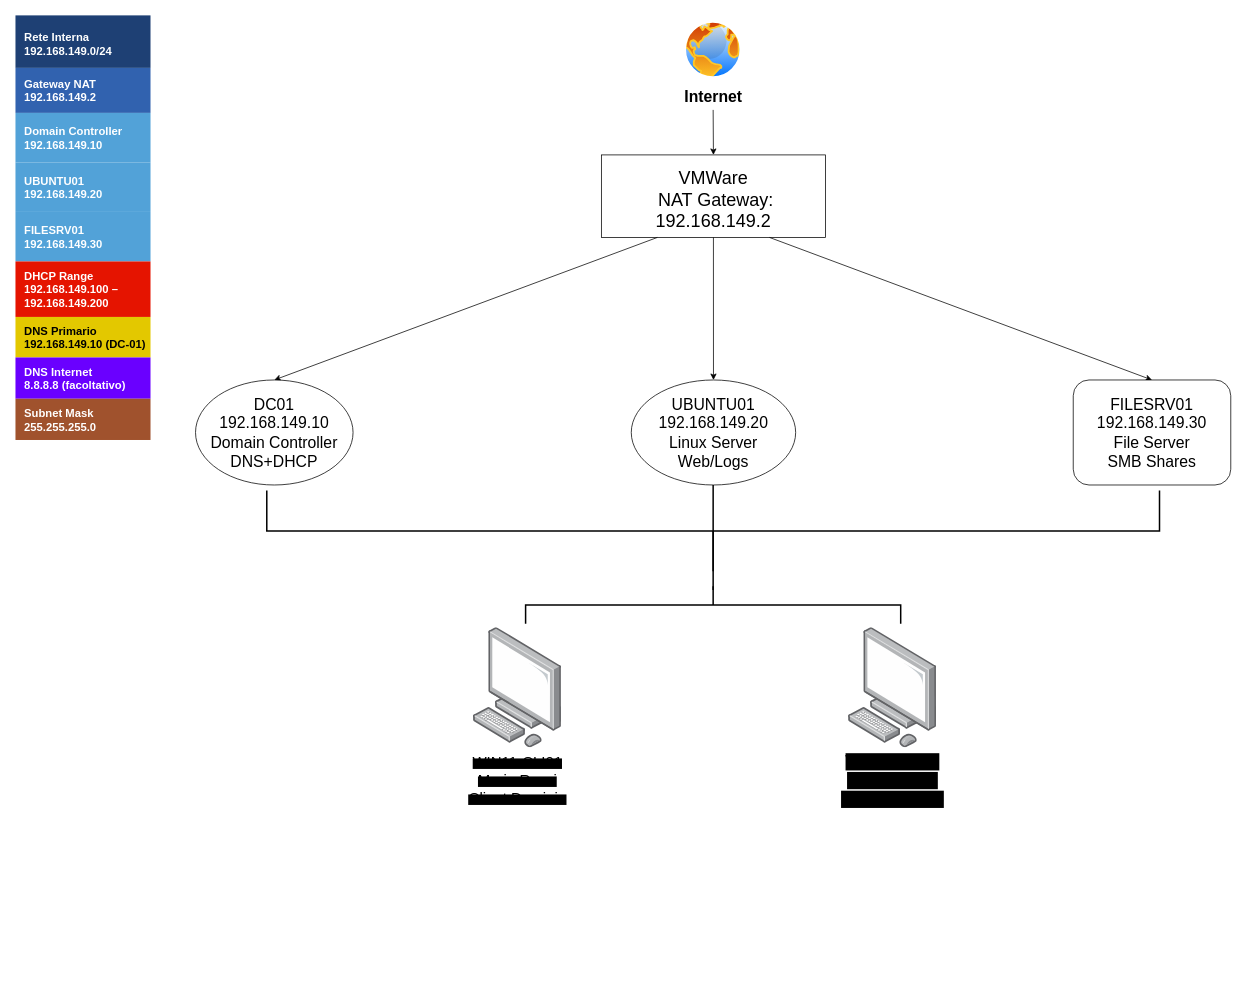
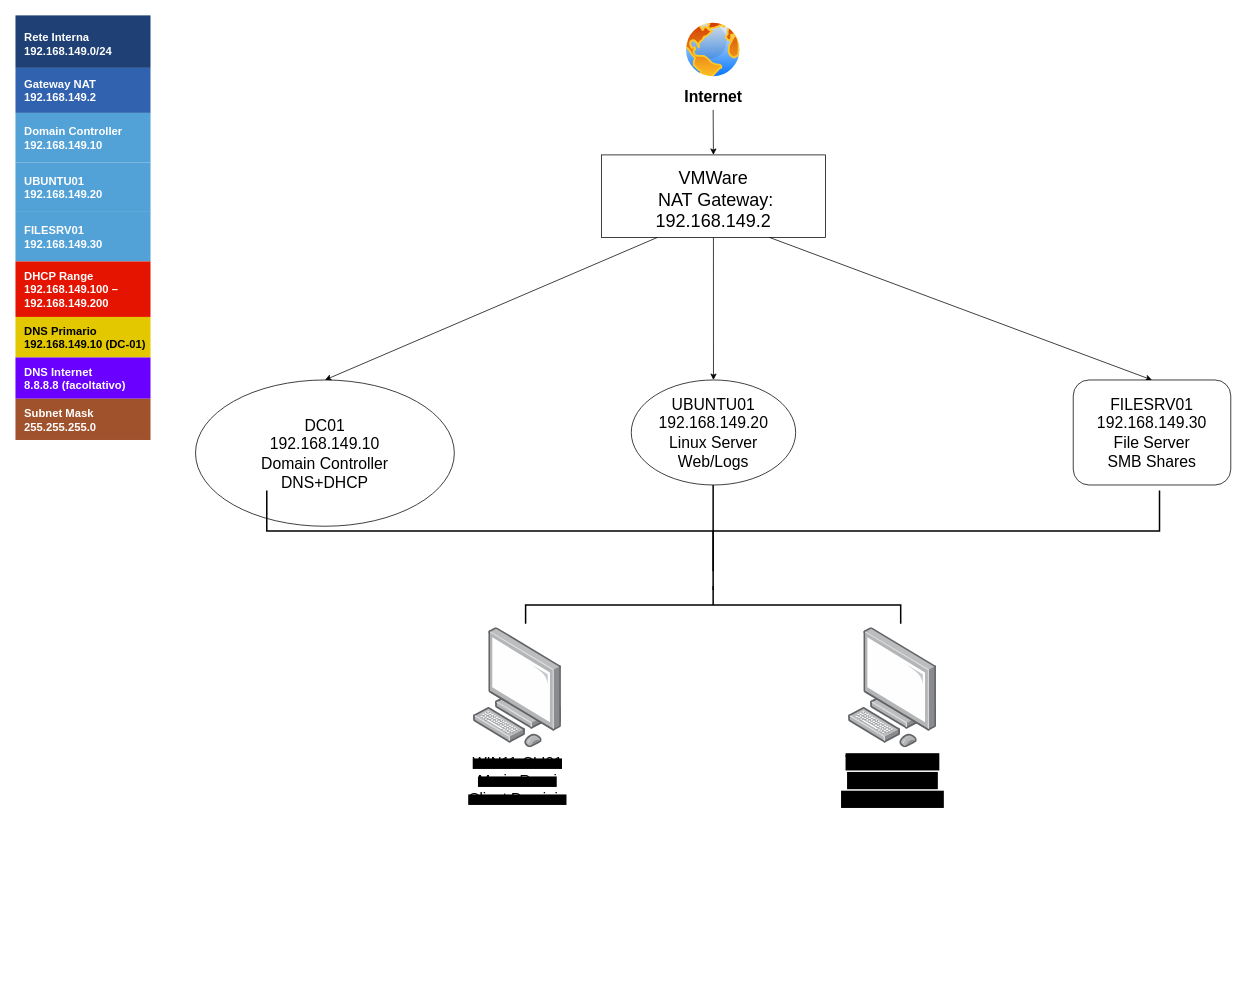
node "DC01 192.168.149.10 Domain Controller DNS+DHCP": size 158x105 -> 259x146
